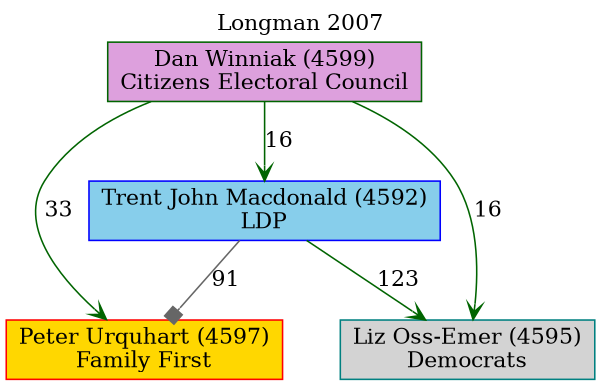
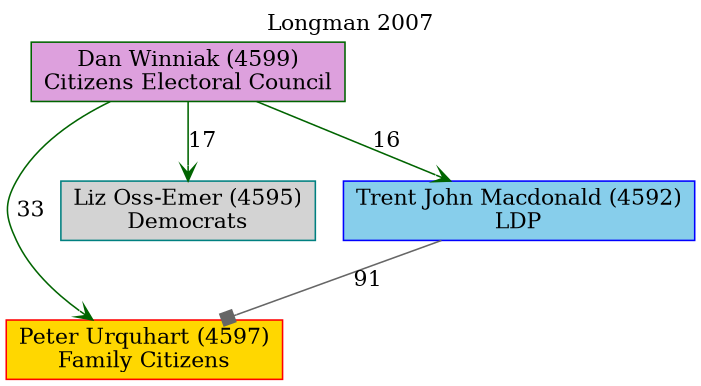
edge "Dan Winniak (4599) Citizens Electoral Council" -> "Liz Oss-Emer (4595) Democrats": label "16" -> "17"
edge "Trent John Macdonald (4592) LDP" -> "Liz Oss-Emer (4595) Democrats": removed, label "123"
node "Peter Urquhart (4597) Family First": label "Peter Urquhart (4597) Family First" -> "Peter Urquhart (4597) Family Citizens"
